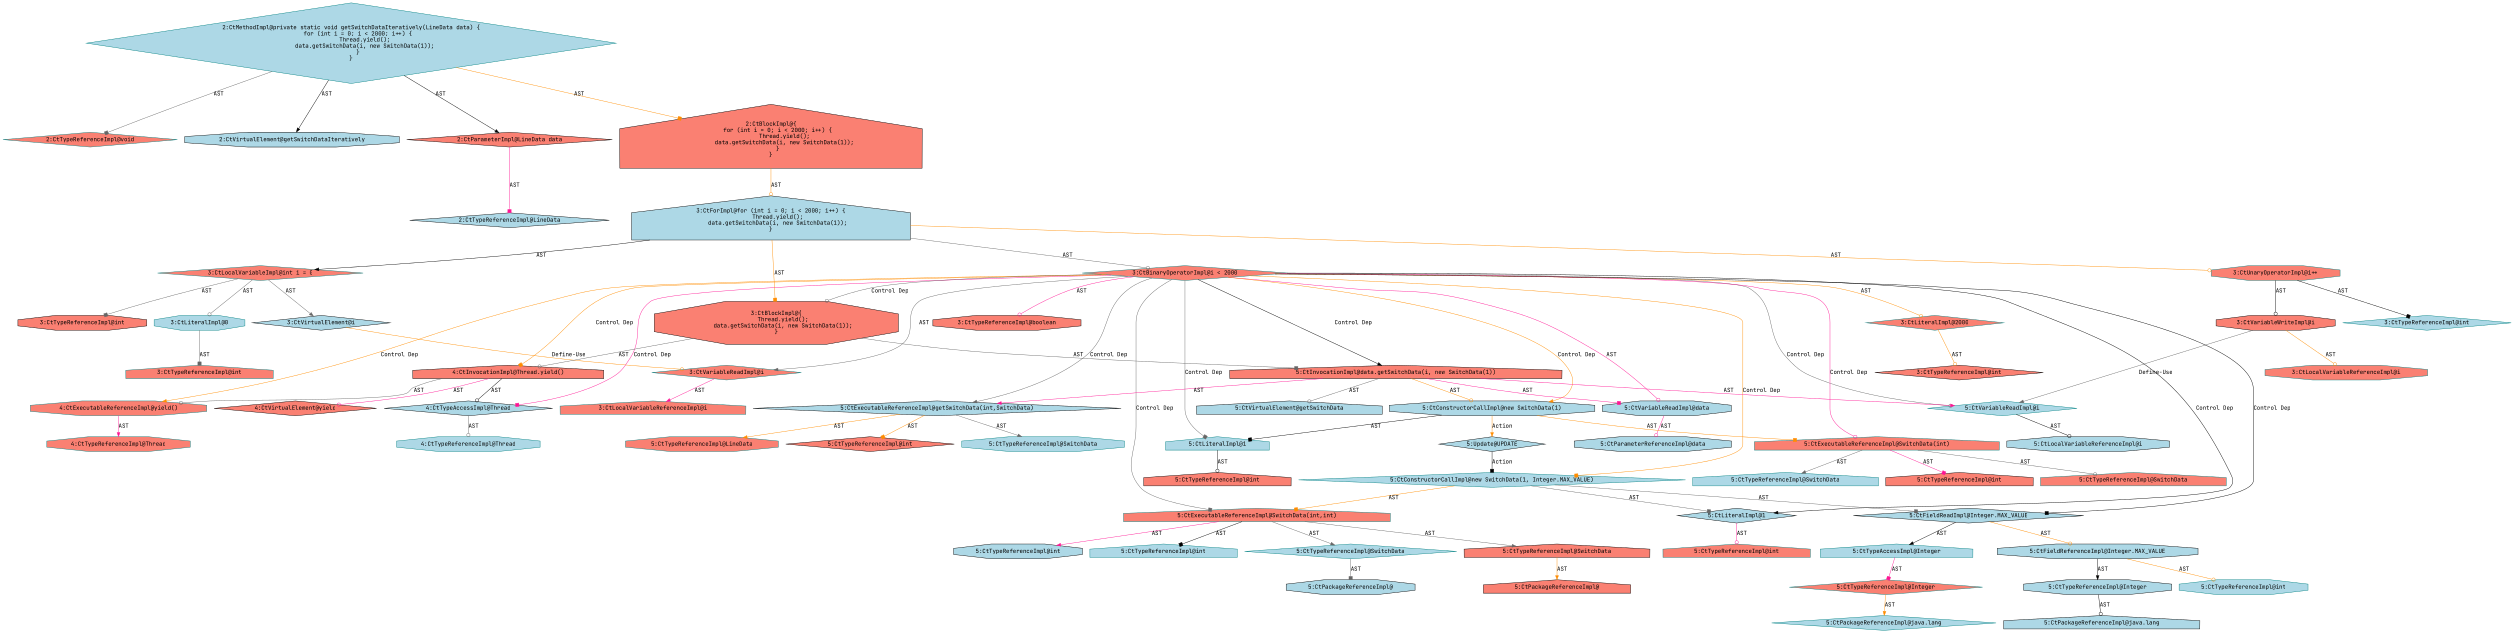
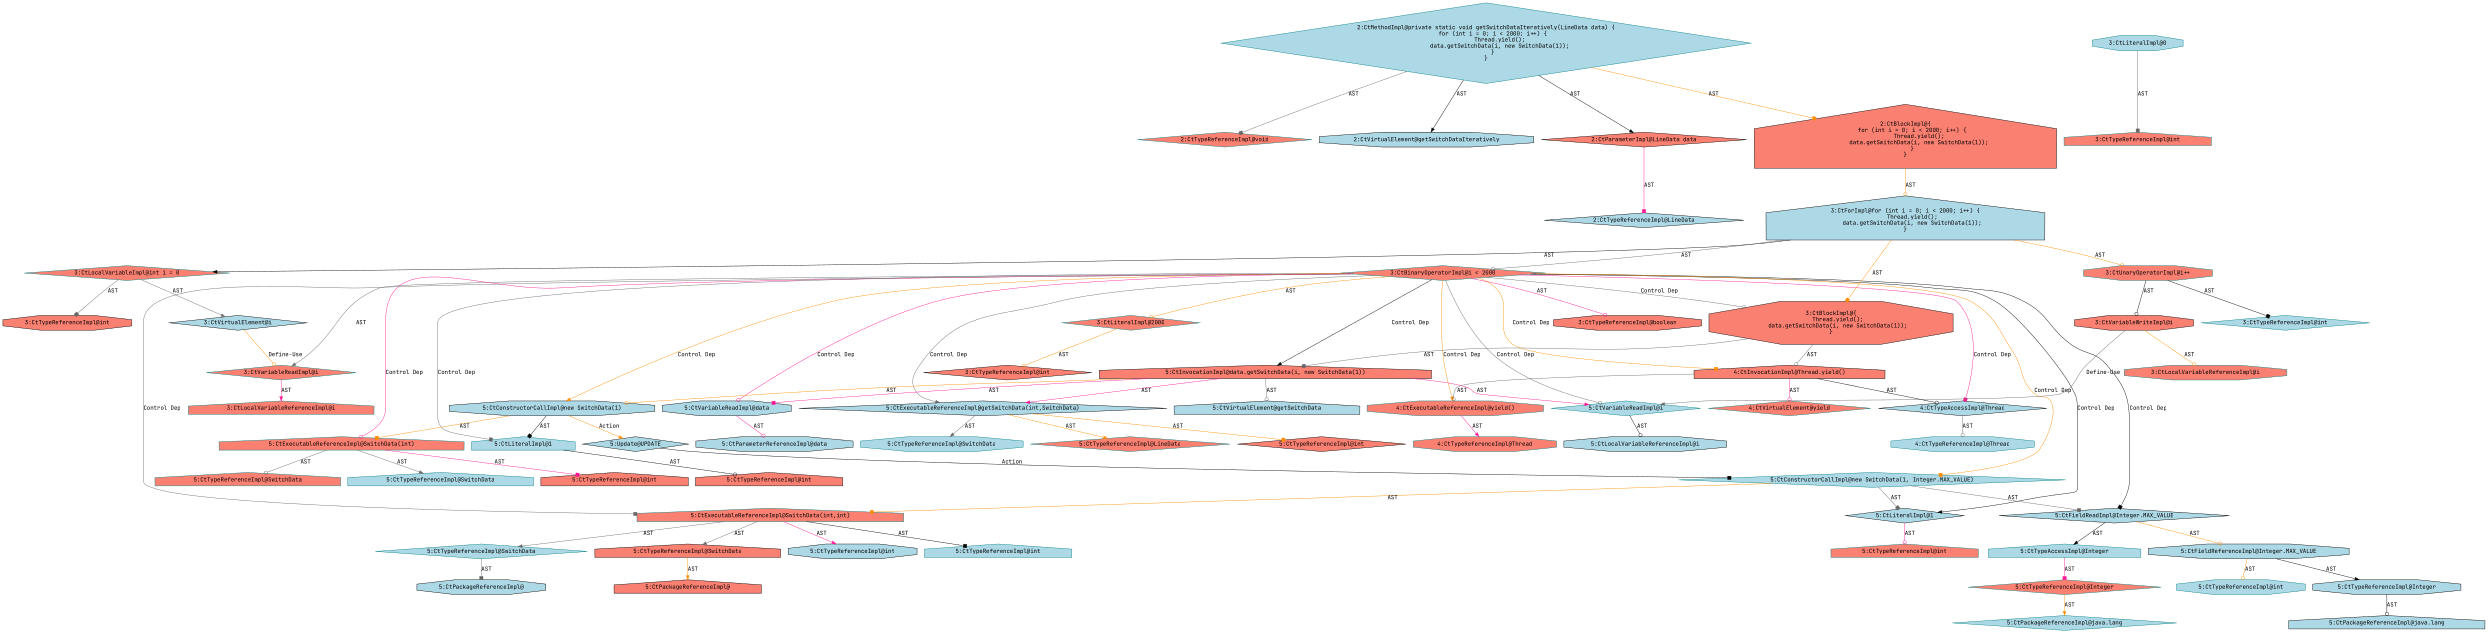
edge "3:CtLocalVariableImpl@int i = 0" -> "3:CtLiteralImpl@0": removed, label "AST"
edge "3:CtBinaryOperatorImpl@i < 2000" -> "5:CtVariableReadImpl@data": label "AST" -> "Control Dep"
node "4:CtVirtualElement@yield": color black -> teal
node "5:CtTypeReferenceImpl@LineData": shape octagon -> diamond
